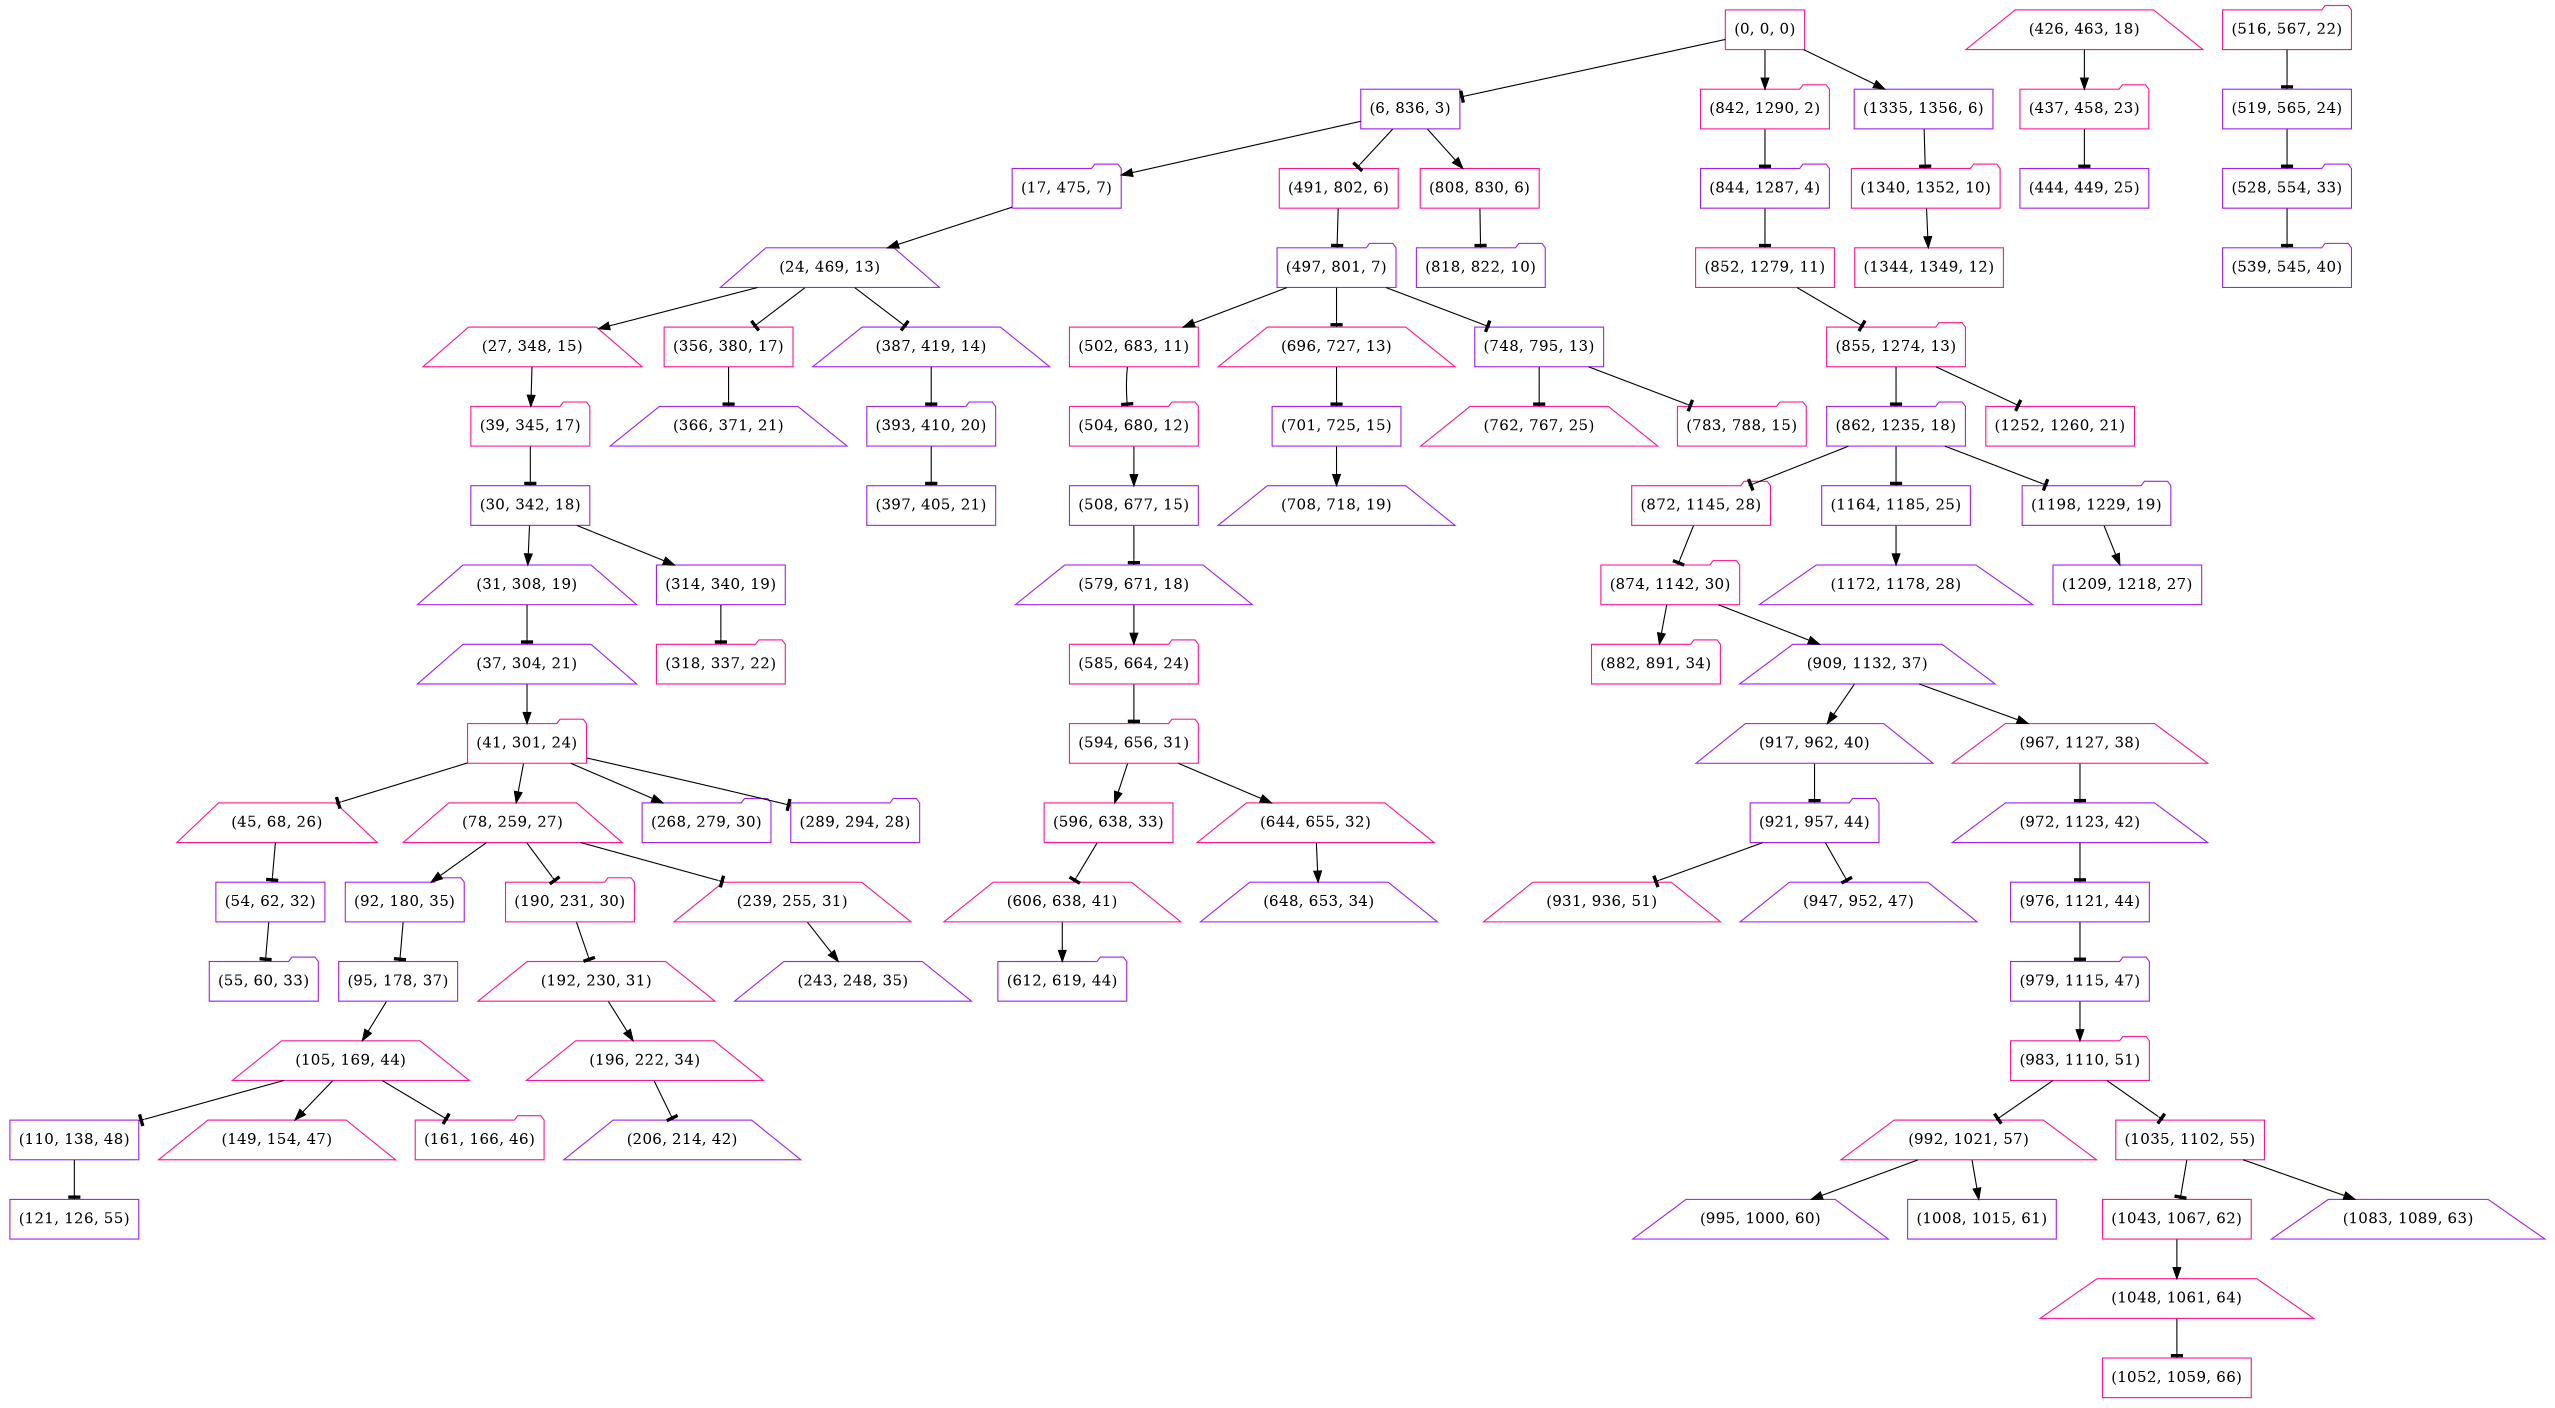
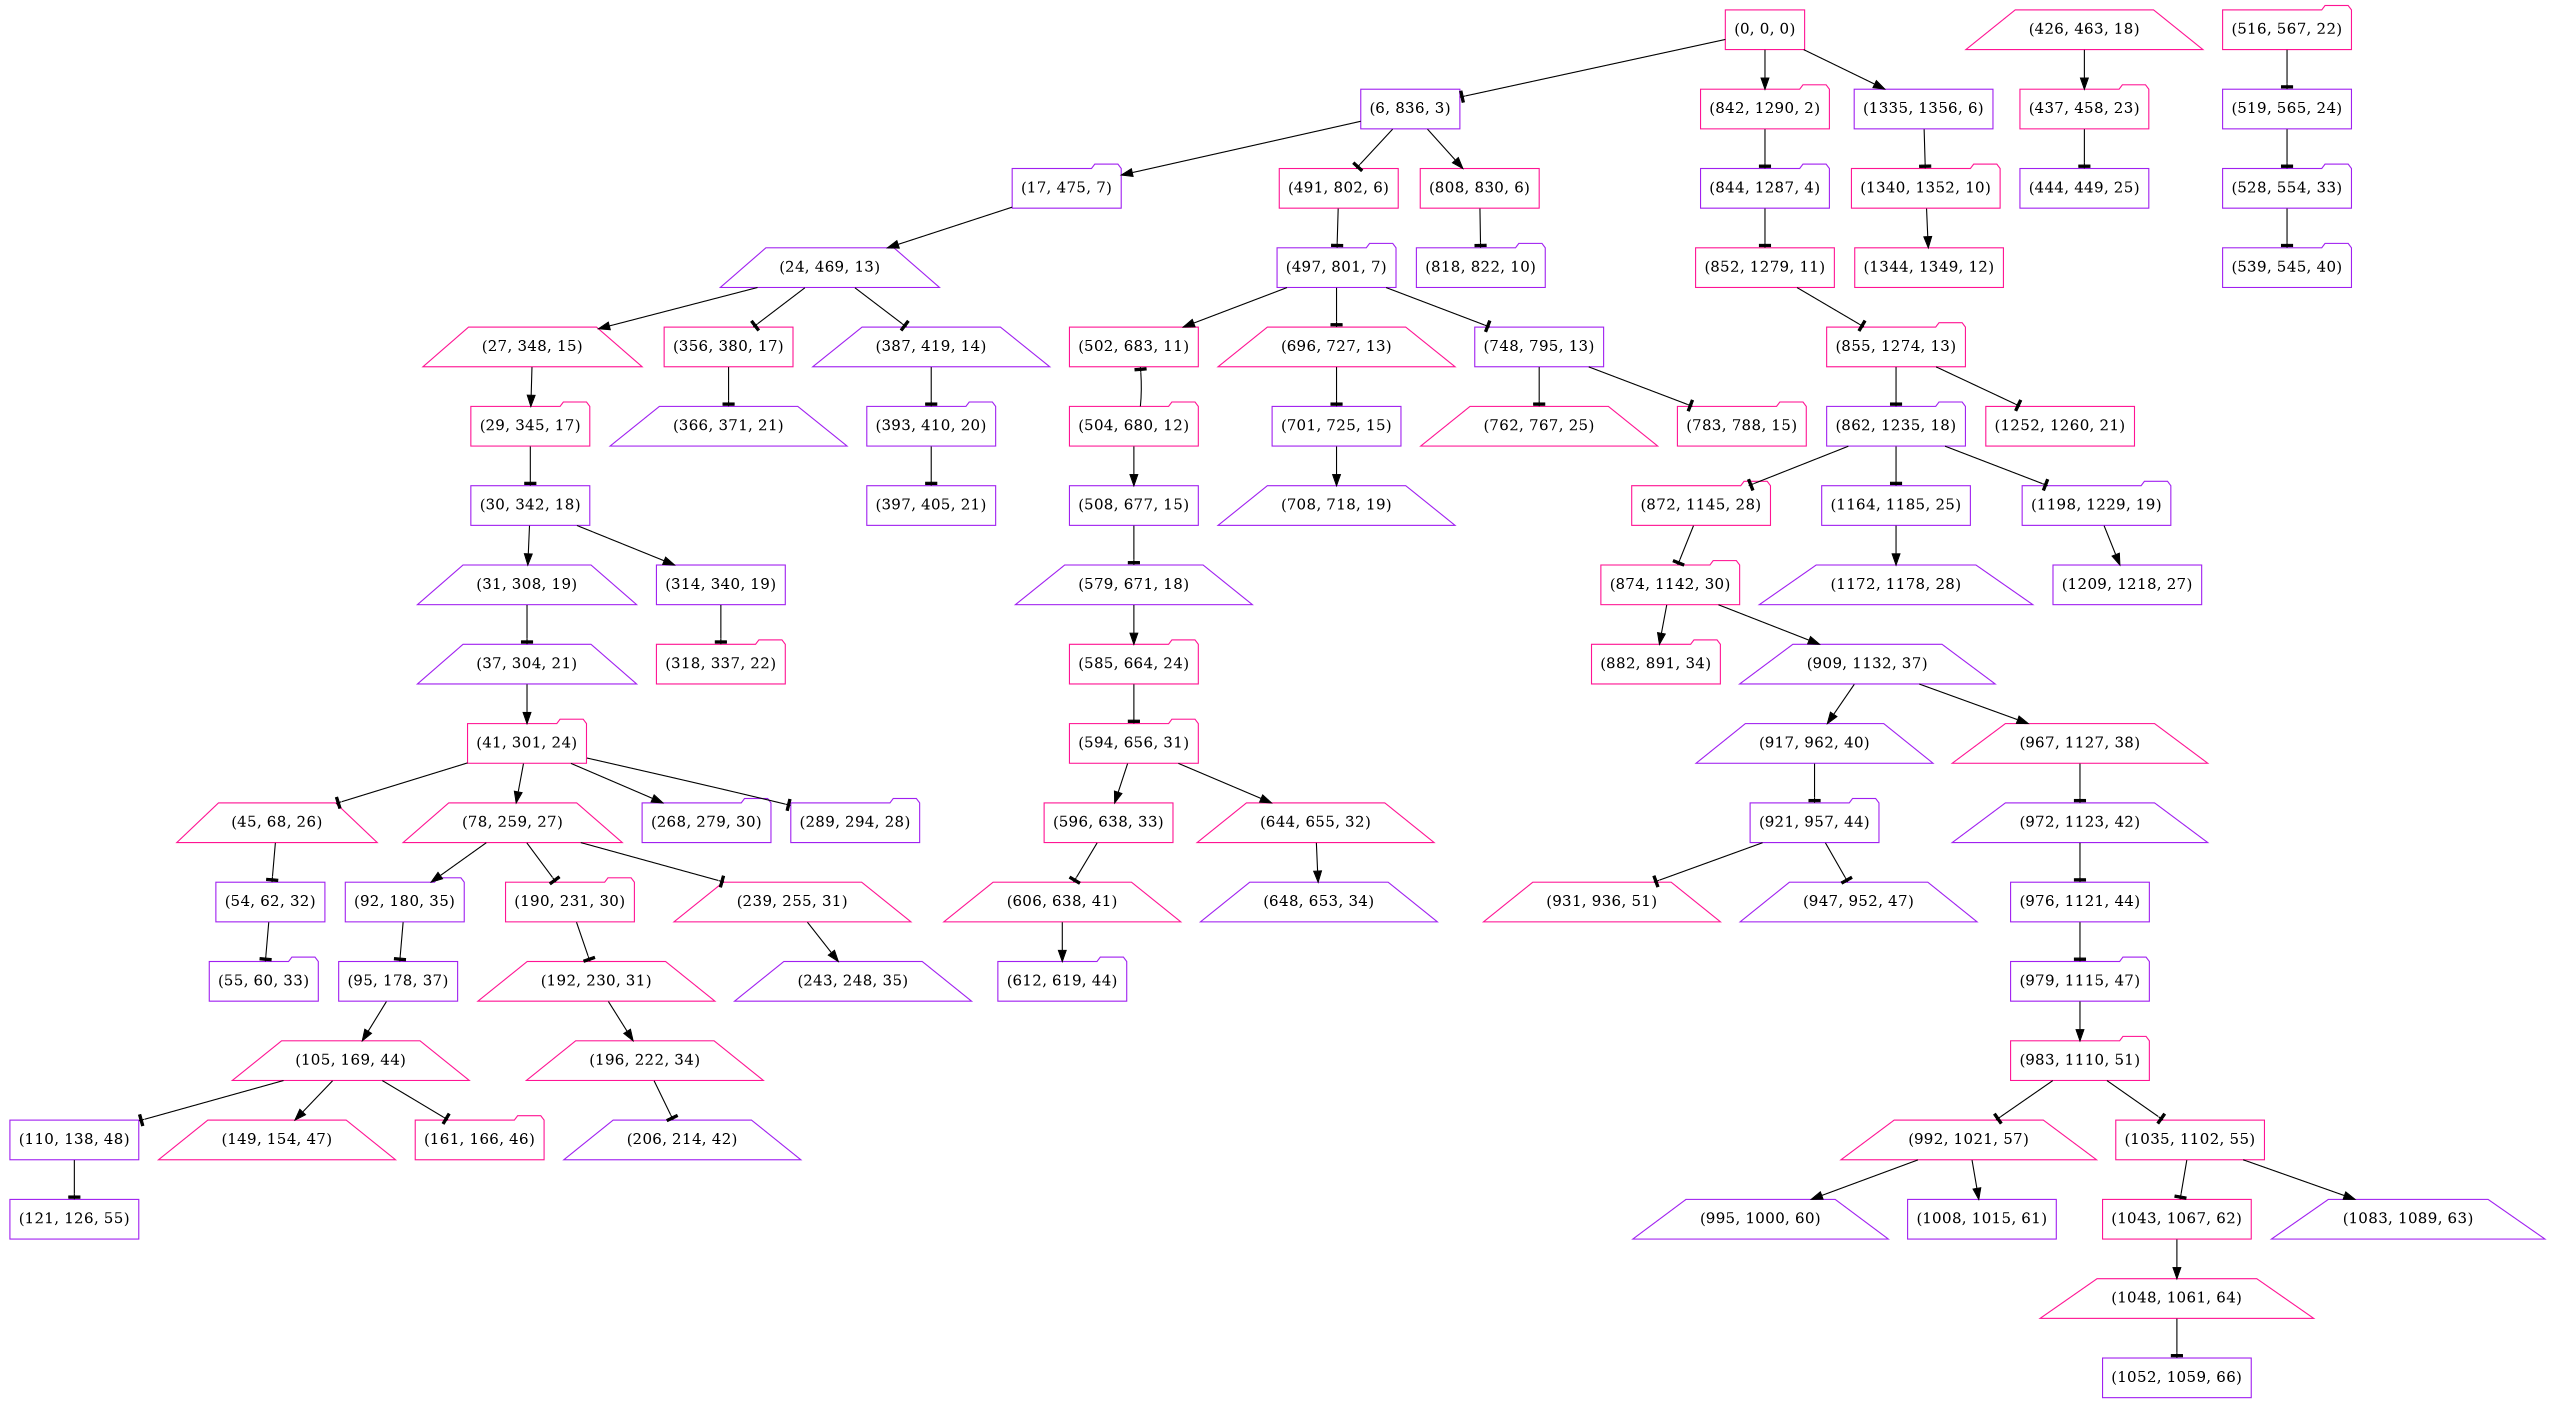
edge "(502, 683, 11)" -> "(504, 680, 12)": reversed
node "(39, 345, 17)": label "(39, 345, 17)" -> "(29, 345, 17)"
node "(1052, 1059, 66)": color deeppink -> purple
